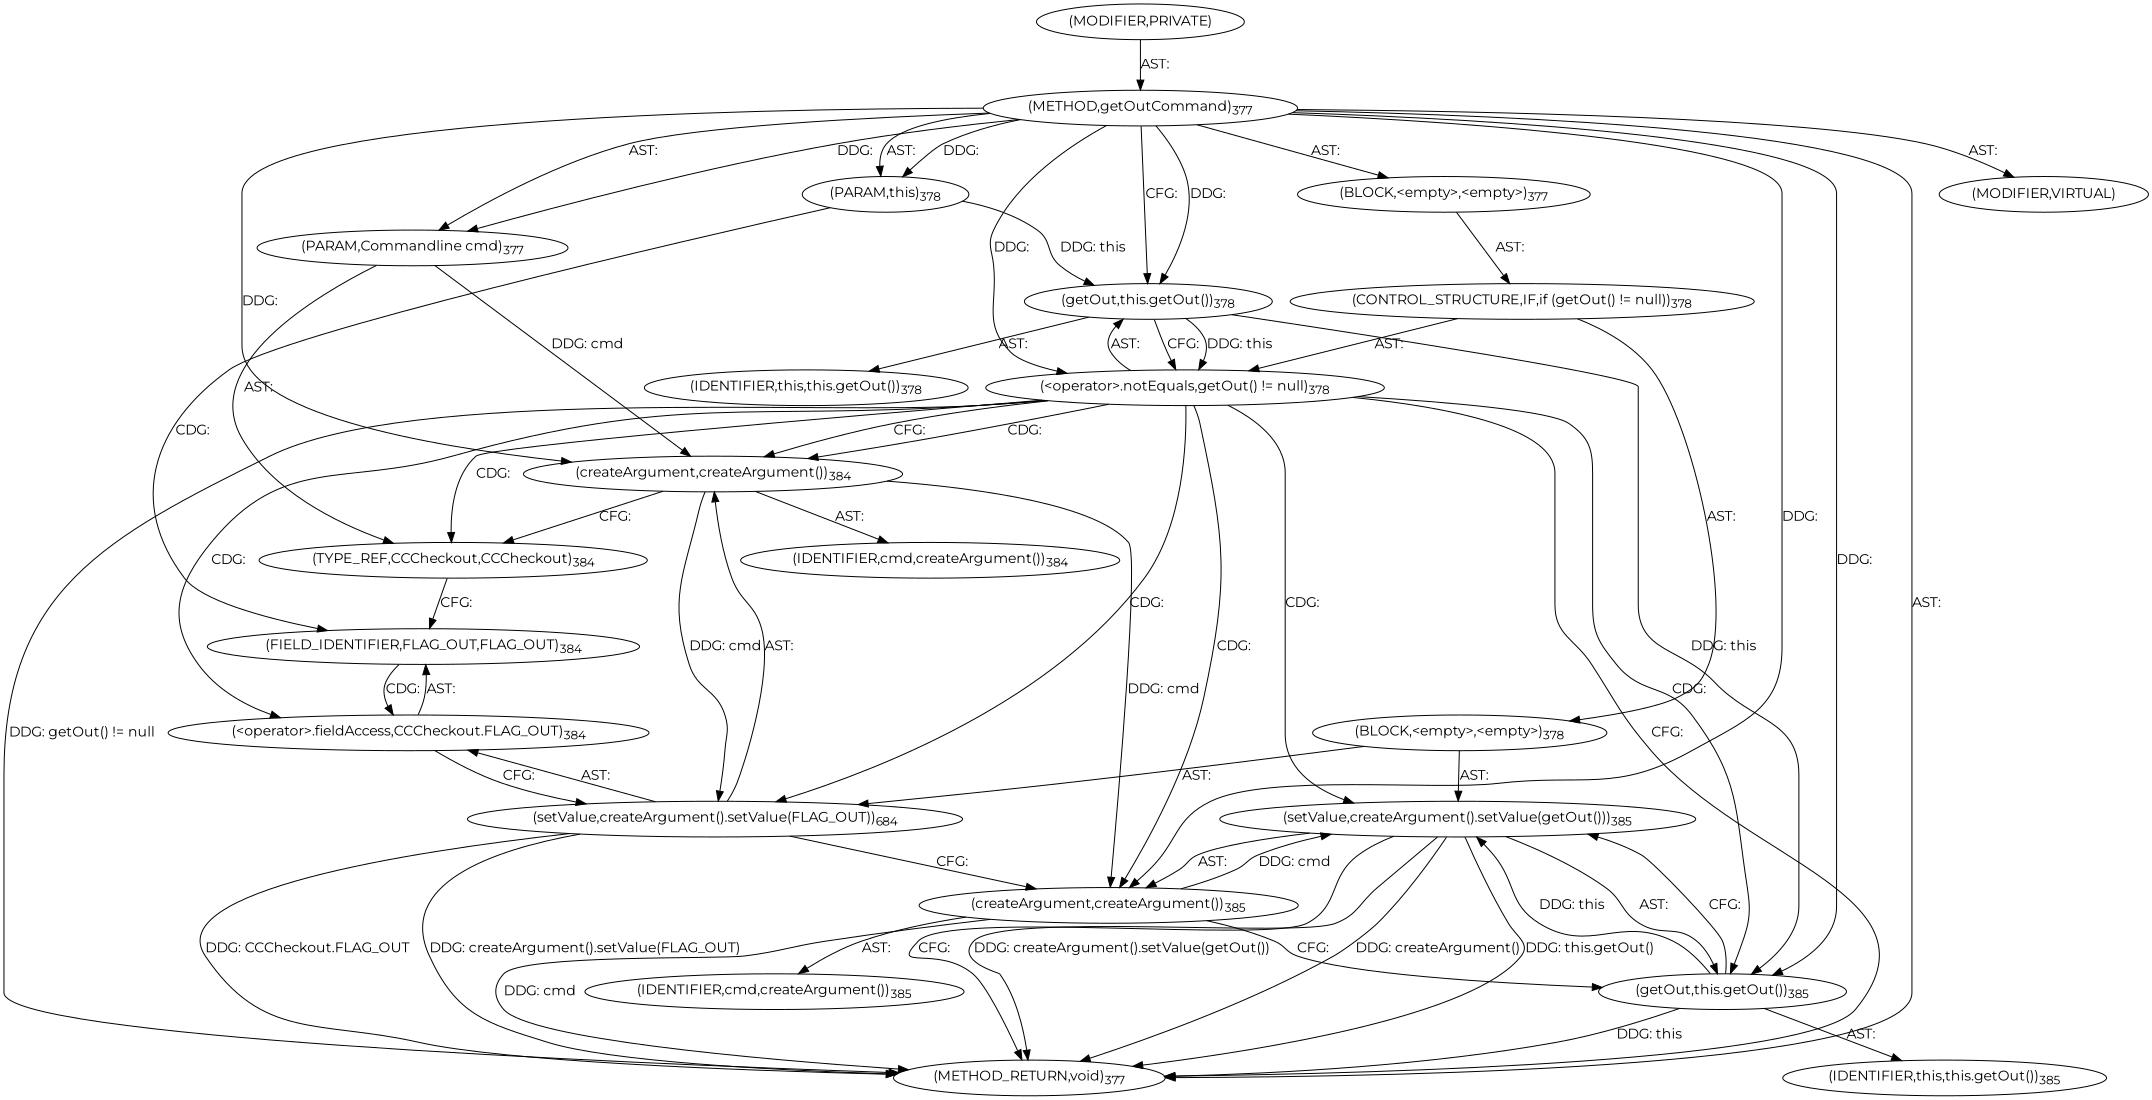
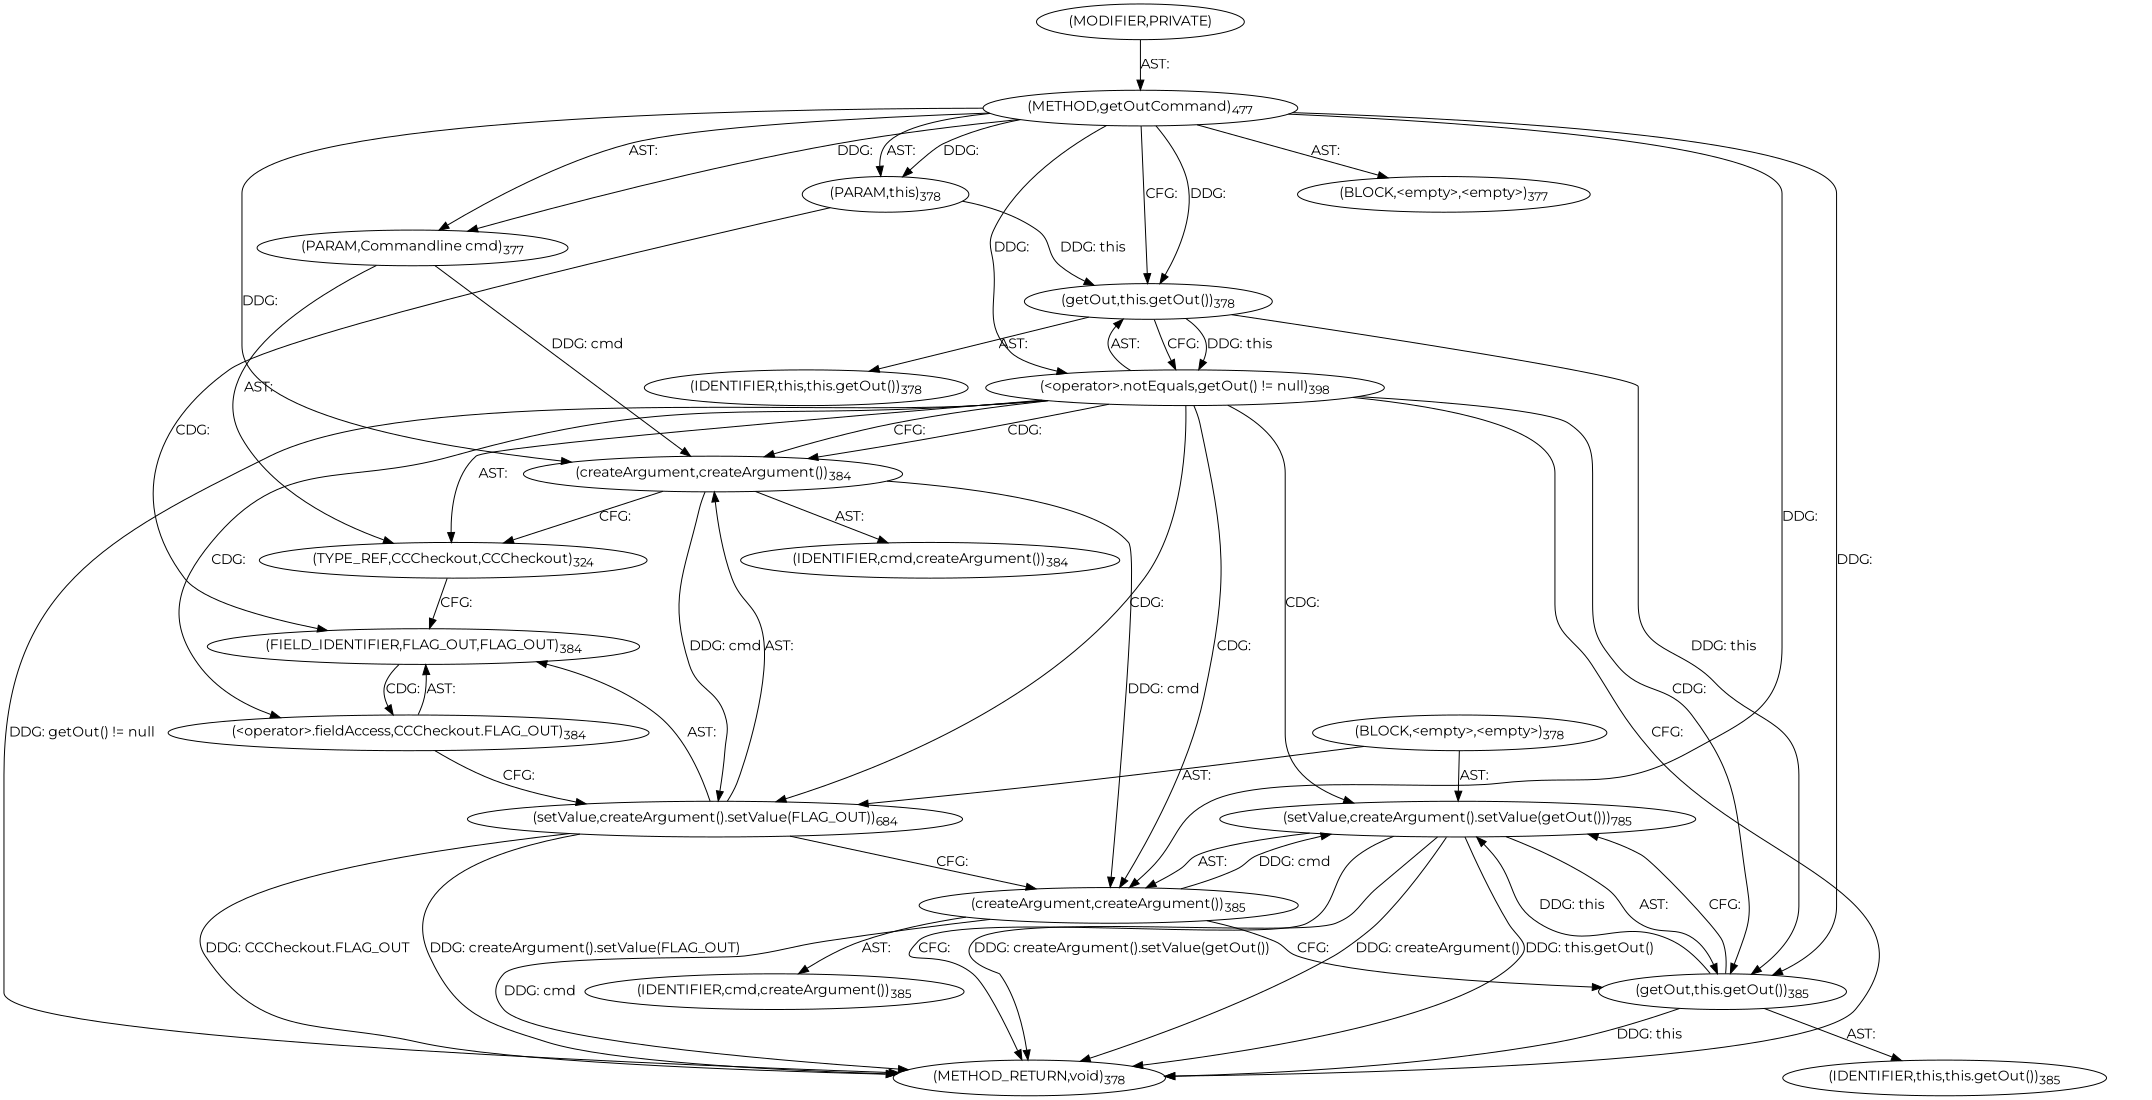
node "(METHOD,getOutCommand)": text "377" -> "477"
node "(MODIFIER,VIRTUAL)": removed
node "(CONTROL_STRUCTURE,IF,if (getOut() != null))": removed
node "(<operator>.notEquals,getOut() != null)": text "378" -> "398"
edge "(<operator>.notEquals,getOut() != null)" -> "(TYPE_REF,CCCheckout,CCCheckout)": label "CDG: " -> "AST: "
node "(TYPE_REF,CCCheckout,CCCheckout)": text "384" -> "324"
edge "(METHOD,getOutCommand)" -> "(METHOD_RETURN,void)": removed, label "AST:"
edge "(setValue,createArgument().setValue(FLAG_OUT))" -> "(<operator>.fieldAccess,CCCheckout.FLAG_OUT)": now "(setValue,createArgument().setValue(FLAG_OUT))" -> "(FIELD_IDENTIFIER,FLAG_OUT,FLAG_OUT)"
node "(setValue,createArgument().setValue(getOut()))": text "385" -> "785"
node "(METHOD_RETURN,void)": text "377" -> "378"
